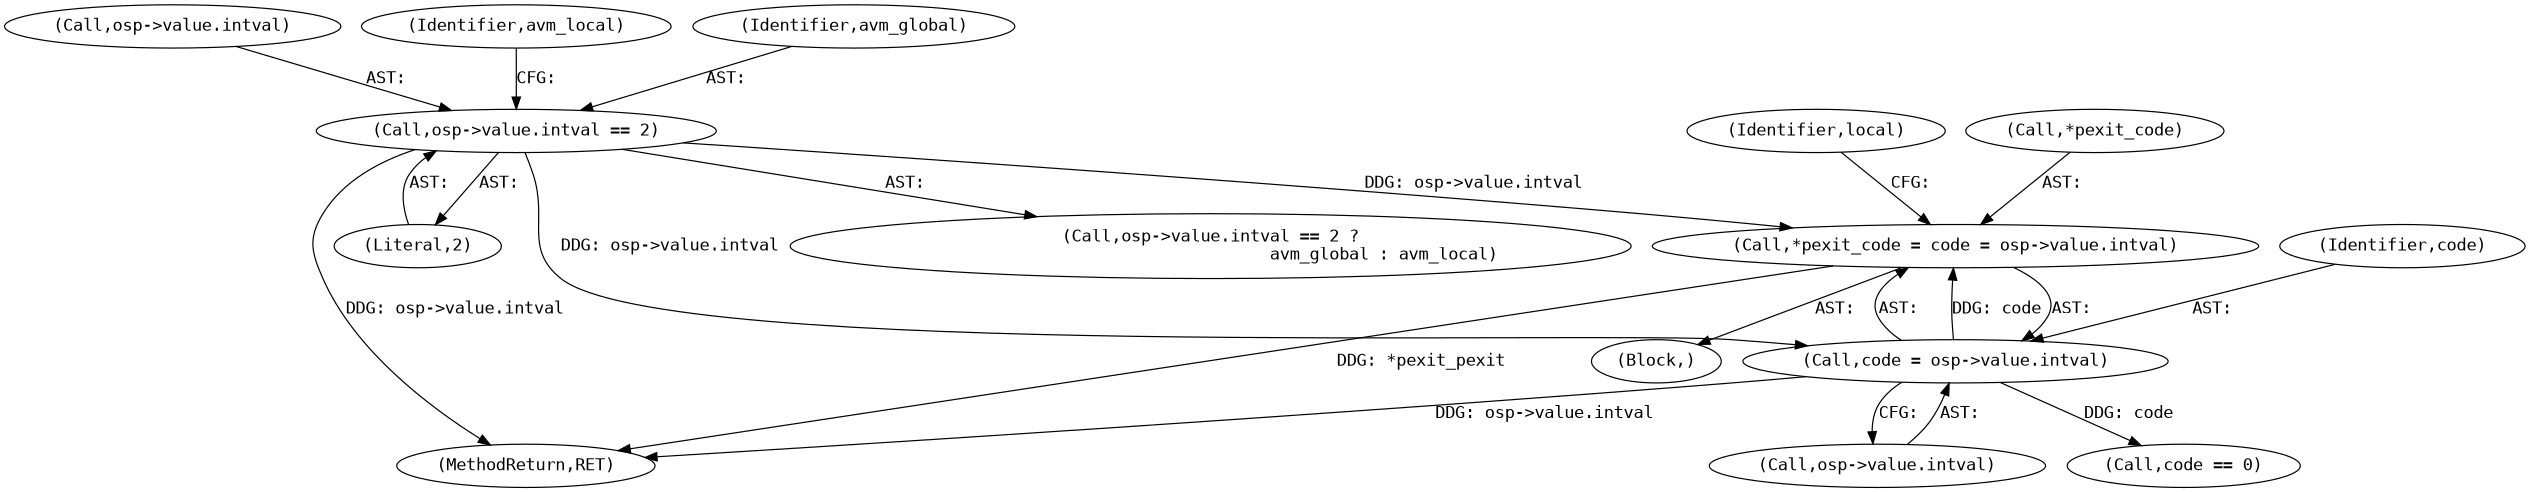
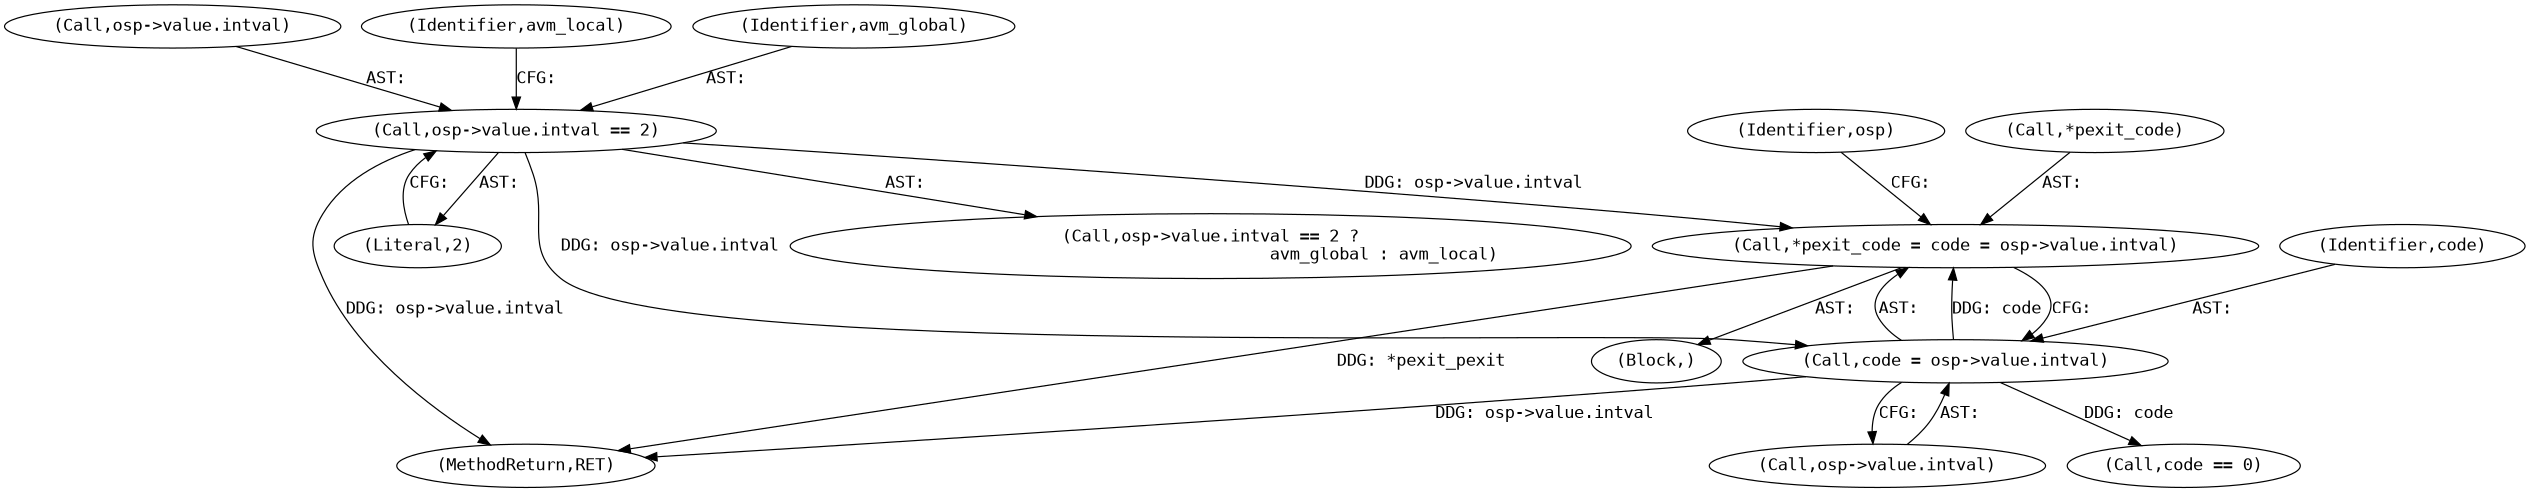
node "(Identifier,local)": label "(Identifier,local)" -> "(Identifier,osp)"
edge "(Literal,2)" -> "(Call,osp->value.intval == 2)": label "AST: " -> "CFG: "
edge "(Call,*pexit_code = code = osp->value.intval)" -> "(Call,code = osp->value.intval)": label "AST: " -> "CFG: "
